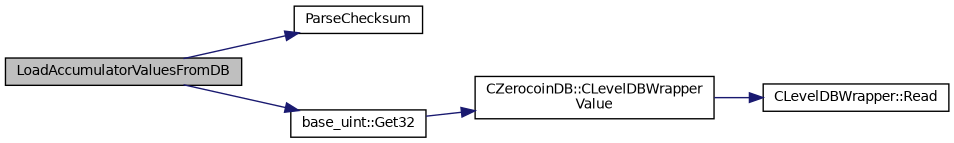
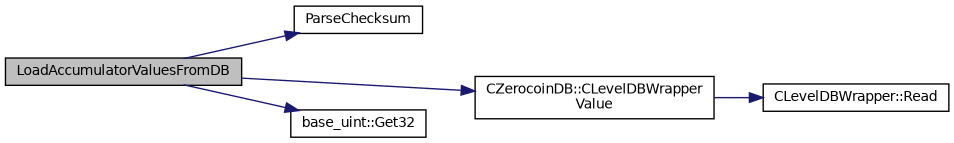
edge "base_uint::Get32" -> "CZerocoinDB::CLevelDBWrapper Value": now "LoadAccumulatorValuesFromDB" -> "CZerocoinDB::CLevelDBWrapper Value"
